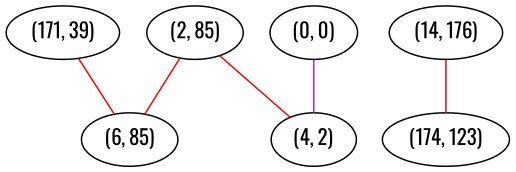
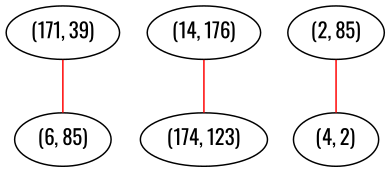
node "(0, 0)": removed
edge "(2, 85)" -- "(6, 85)": removed
